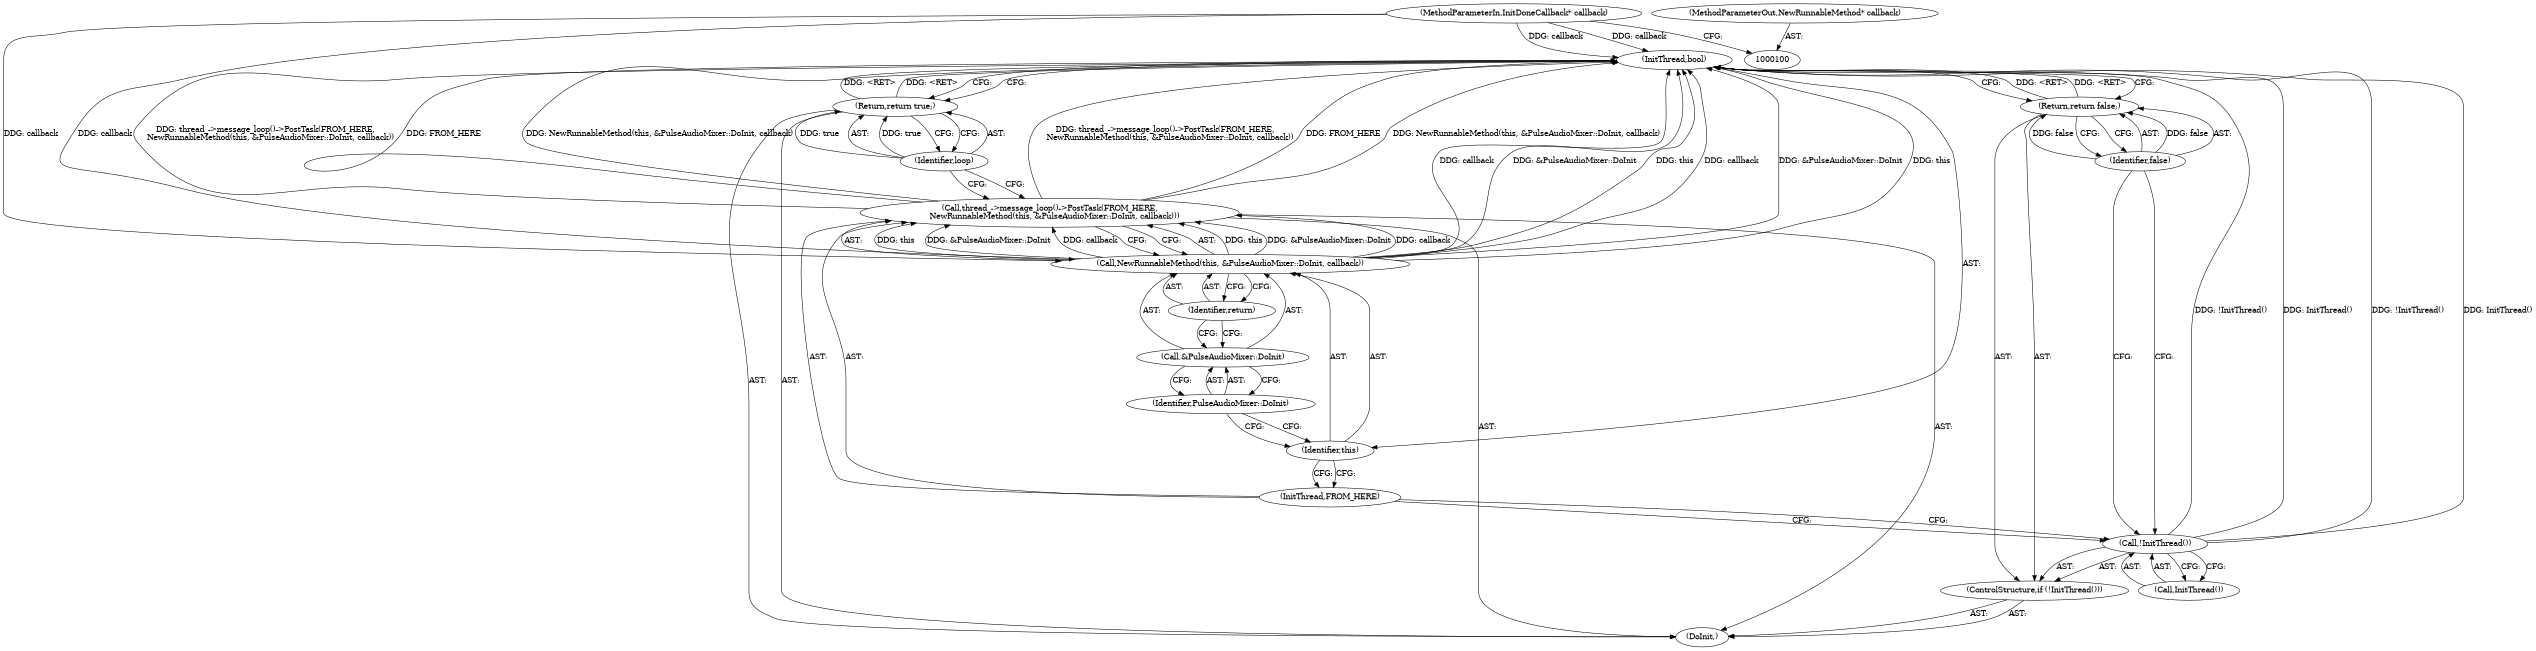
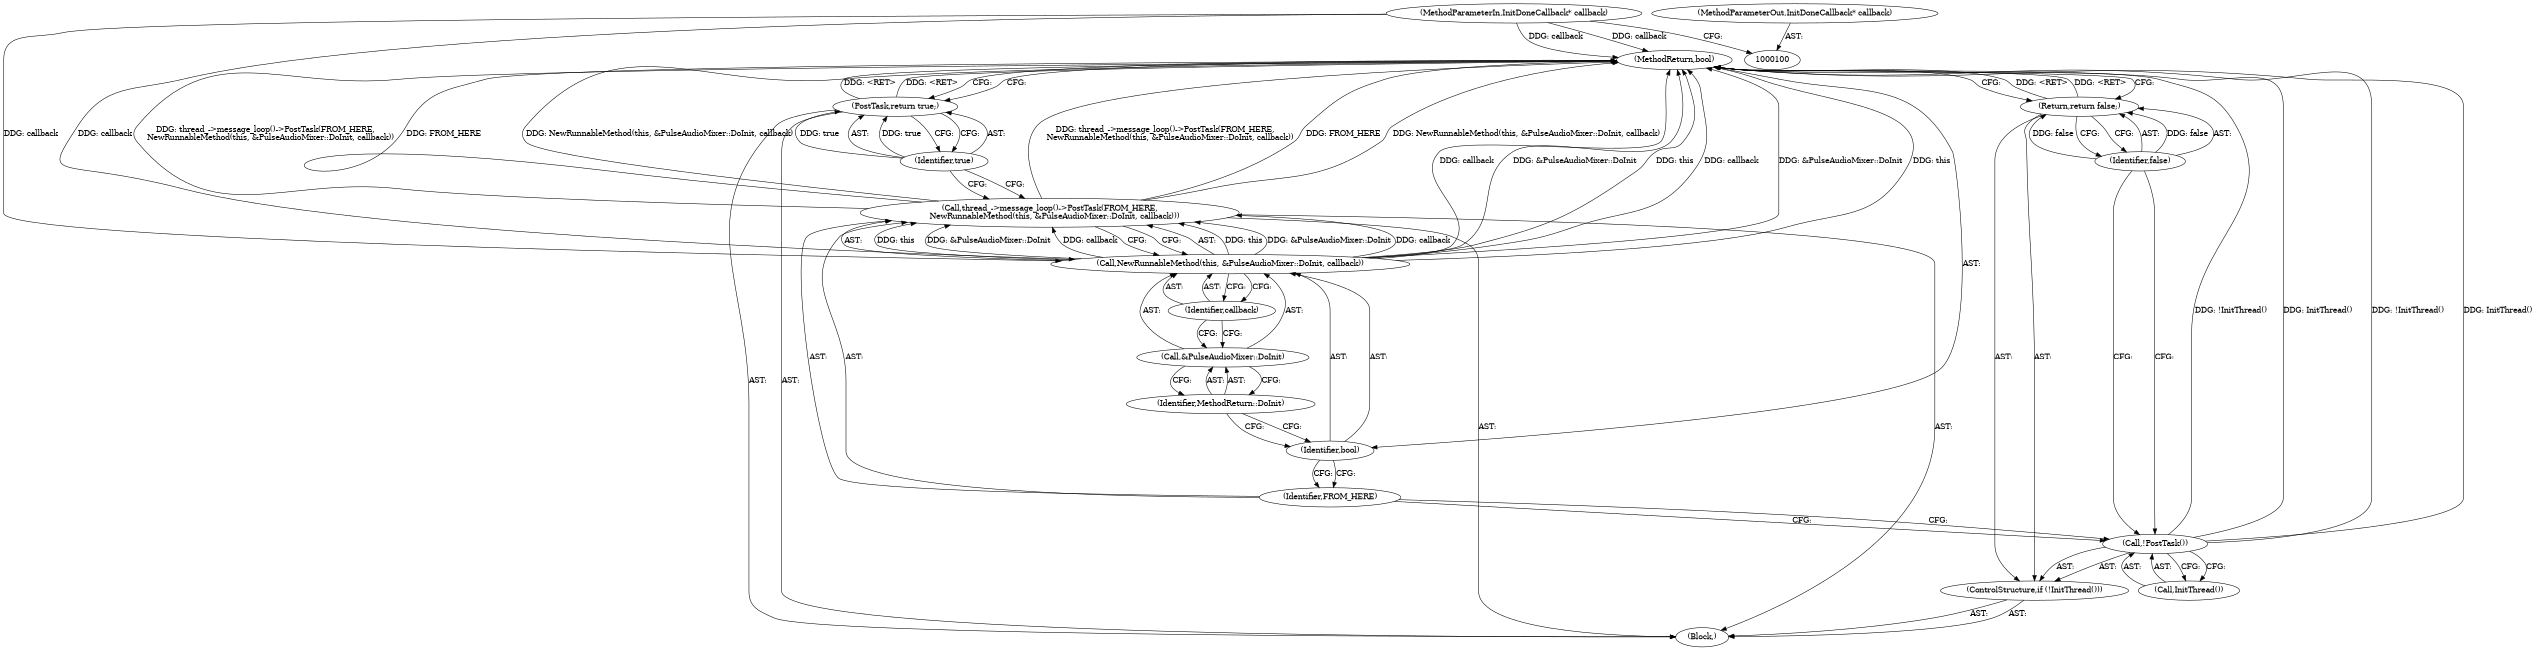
node "(MethodParameterOut,NewRunnableMethod* callback)": label "(MethodParameterOut,NewRunnableMethod* callback)" -> "(MethodParameterOut,InitDoneCallback* callback)"
node "(InitThread,bool)": label "(InitThread,bool)" -> "(MethodReturn,bool)"
node "(Return,return true;)": label "(Return,return true;)" -> "(PostTask,return true;)"
node "(Identifier,loop)": label "(Identifier,loop)" -> "(Identifier,true)"
node "(Identifier,return)": label "(Identifier,return)" -> "(Identifier,callback)"
node "(Identifier,PulseAudioMixer::DoInit)": label "(Identifier,PulseAudioMixer::DoInit)" -> "(Identifier,MethodReturn::DoInit)"
node "(Identifier,this)": label "(Identifier,this)" -> "(Identifier,bool)"
node "(InitThread,FROM_HERE)": label "(InitThread,FROM_HERE)" -> "(Identifier,FROM_HERE)"
node "(Call,!InitThread())": label "(Call,!InitThread())" -> "(Call,!PostTask())"
node "(DoInit,)": label "(DoInit,)" -> "(Block,)"
